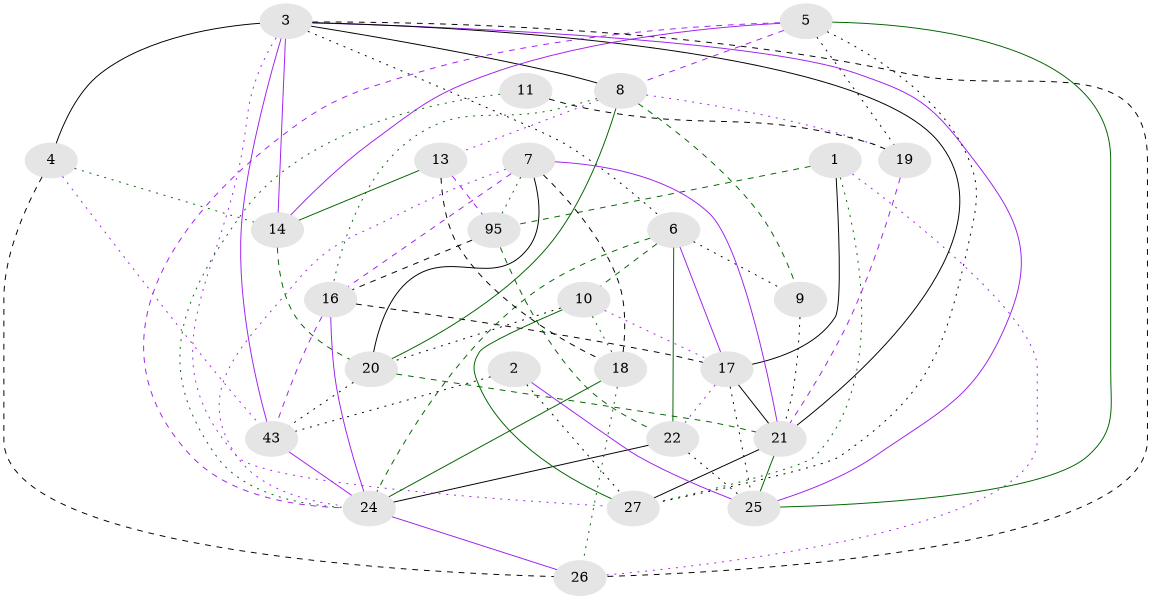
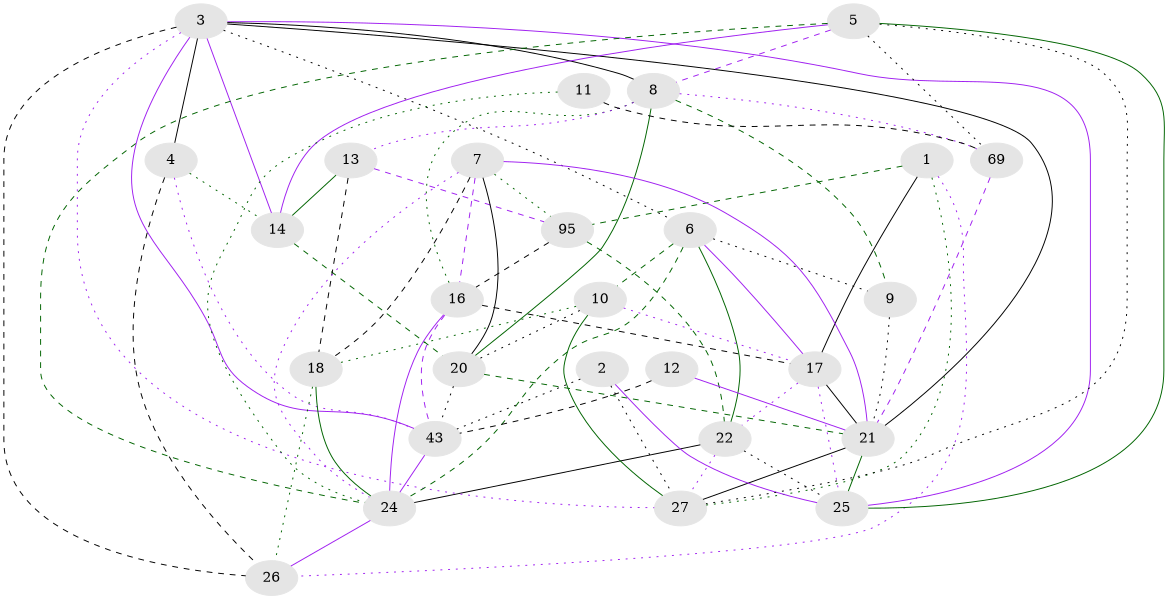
edge "5" -- "24": color purple -> darkgreen
node "19": label "19" -> "69"
node "12": added
edge "17" -- "25": color black -> purple
edge "22" -- "27": added
